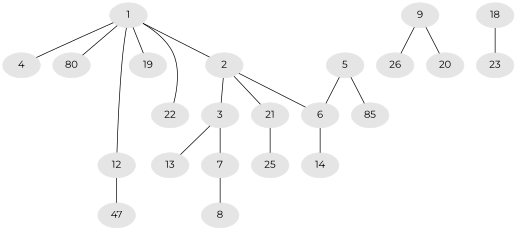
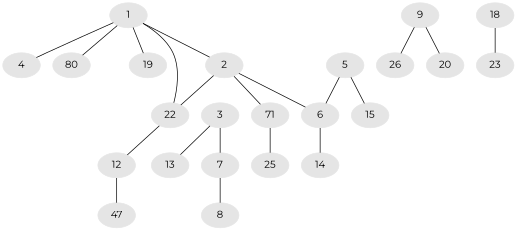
edge "1" -- "12": now "22" -- "12"
edge "2" -- "3": now "2" -- "22"
node "21": label "21" -> "71"
node "85": label "85" -> "15"
